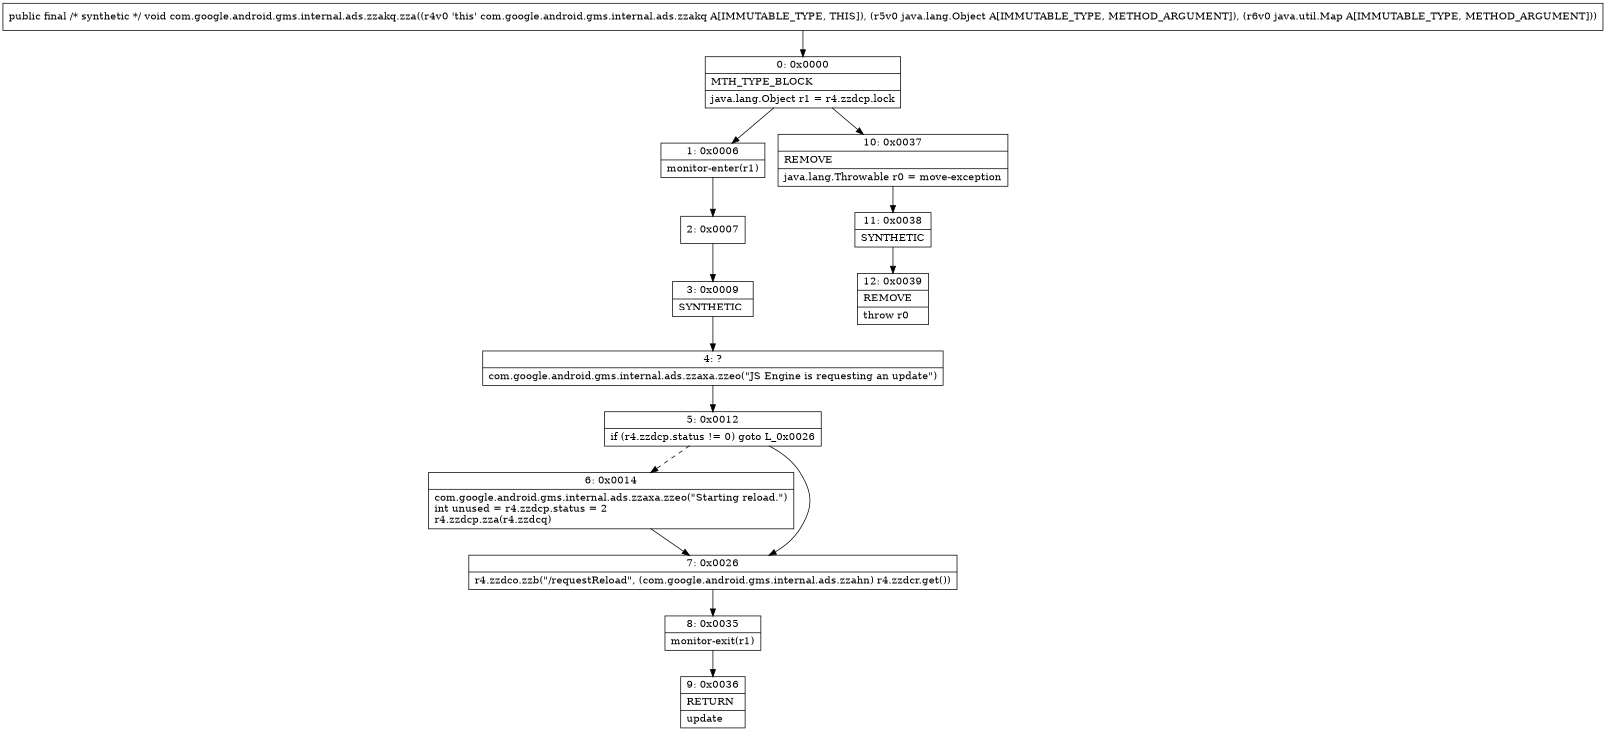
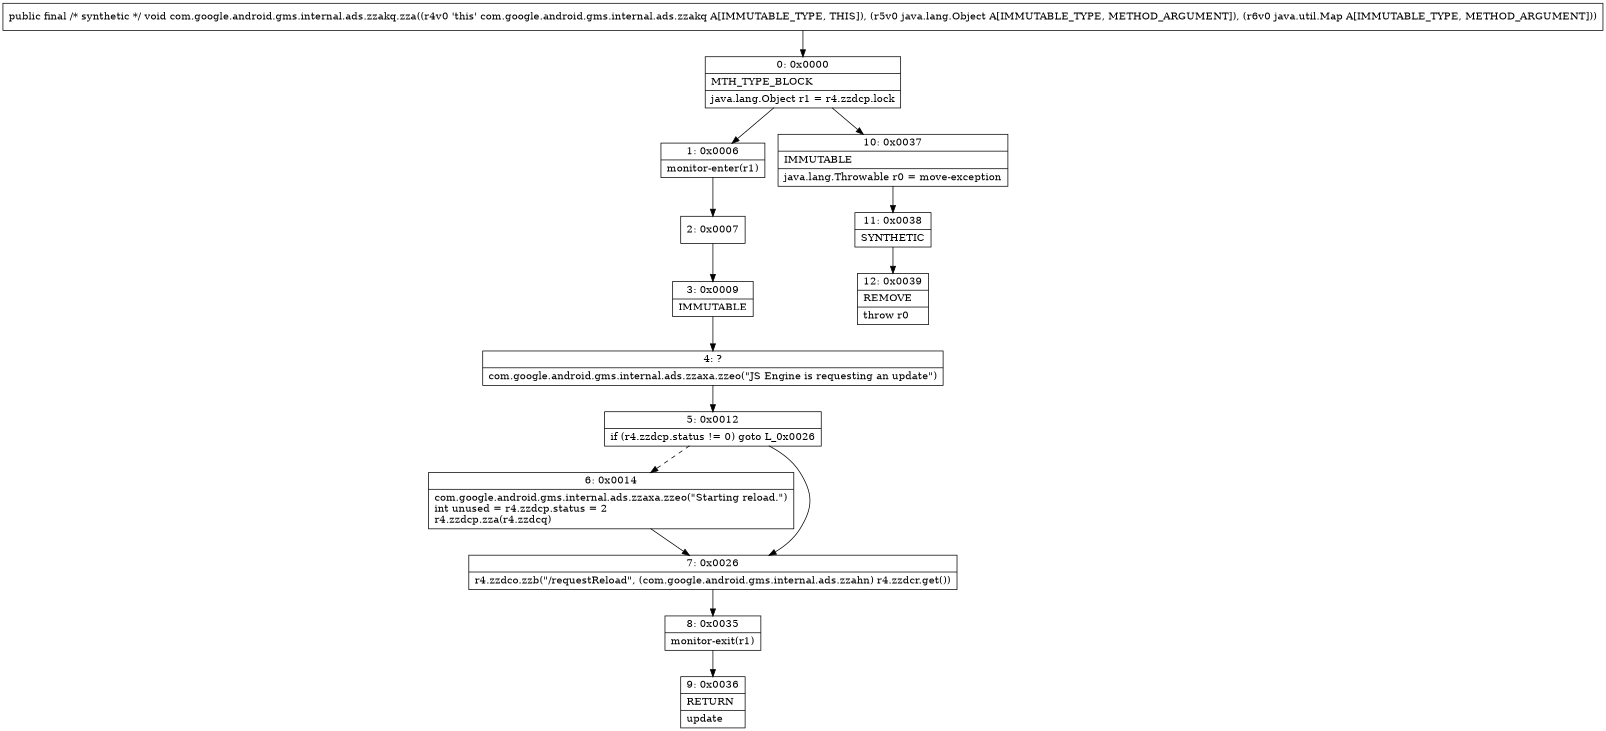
node "10: 0x0037": text "REMOVE" -> "IMMUTABLE"
node "3: 0x0009": text "SYNTHETIC" -> "IMMUTABLE"
